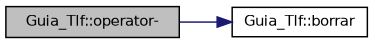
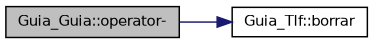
node "Guia_Tlf::operator-": label "Guia_Tlf::operator-" -> "Guia_Guia::operator-"
